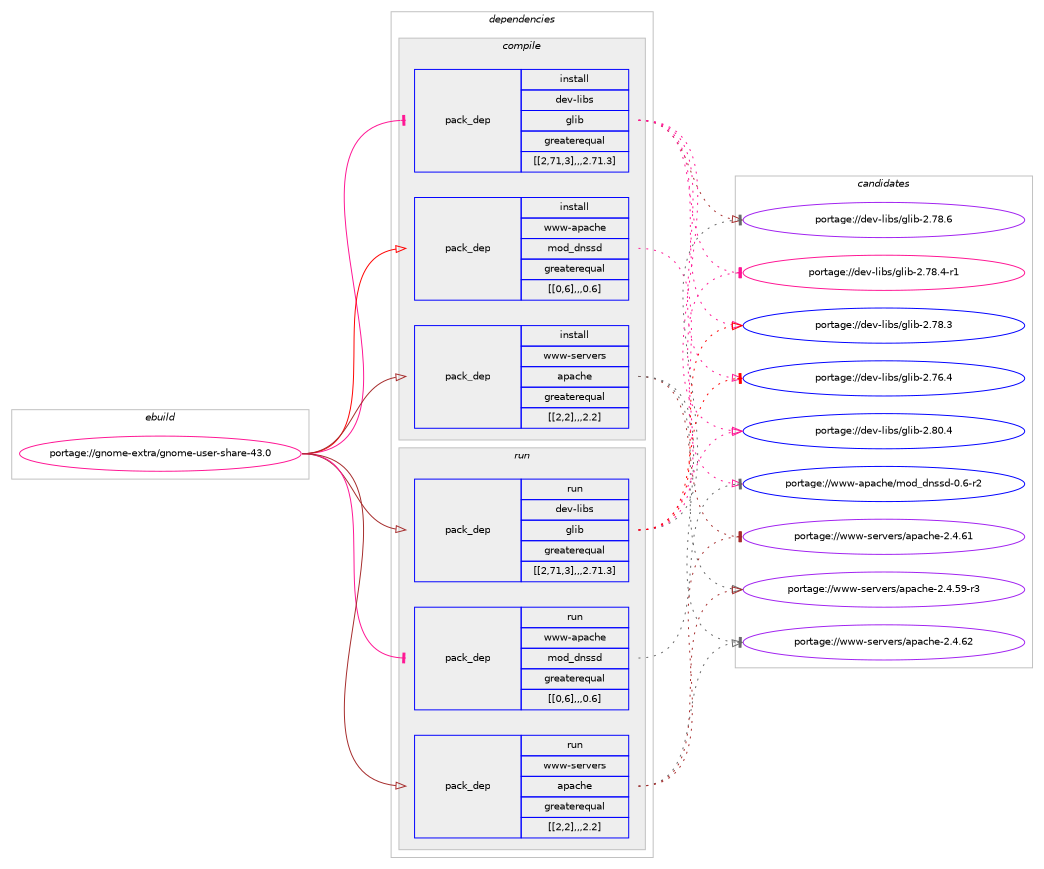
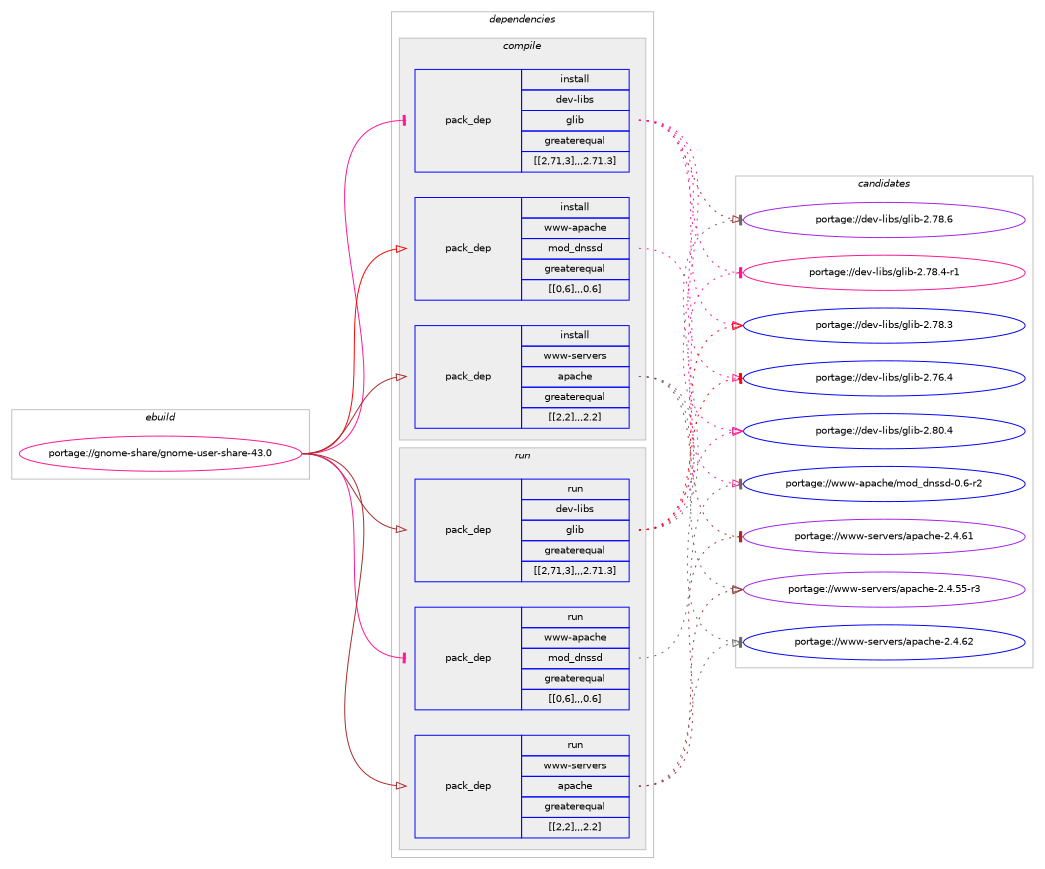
node "portage://gnome-extra/gnome-user-share-43.0": label "portage://gnome-extra/gnome-user-share-43.0" -> "portage://gnome-share/gnome-user-share-43.0"
node "portage://www-servers/apache-2.4.59-r3": label "portage://www-servers/apache-2.4.59-r3" -> "portage://www-servers/apache-2.4.55-r3"
node "portage://www-servers/apache-2.4.62": color purple -> blue
